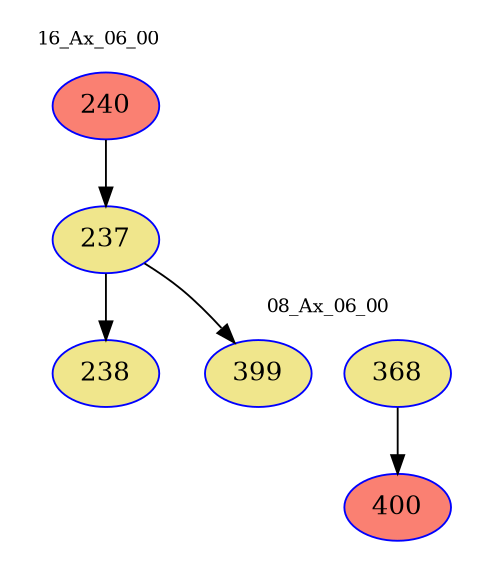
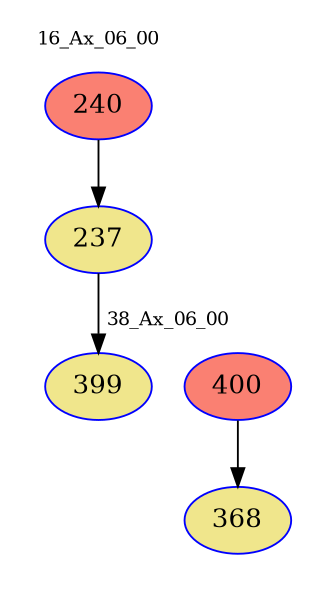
cluster "08_Ax_06_00": label "08_Ax_06_00" -> "38_Ax_06_00"
node "238": removed
edge "368" -> "400": reversed
